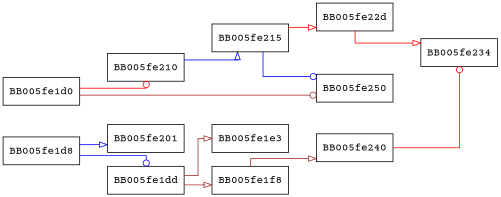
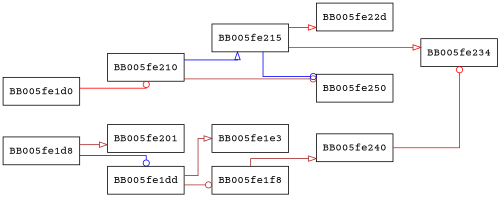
edge "BB005fe22d" -> "BB005fe234": now "BB005fe215" -> "BB005fe234"
edge "BB005fe1d0" -> "BB005fe250": now "BB005fe210" -> "BB005fe250"
edge "BB005fe1d8" -> "BB005fe201": color blue -> brown
edge "BB005fe1dd" -> "BB005fe1f8": arrowhead onormal -> odot
